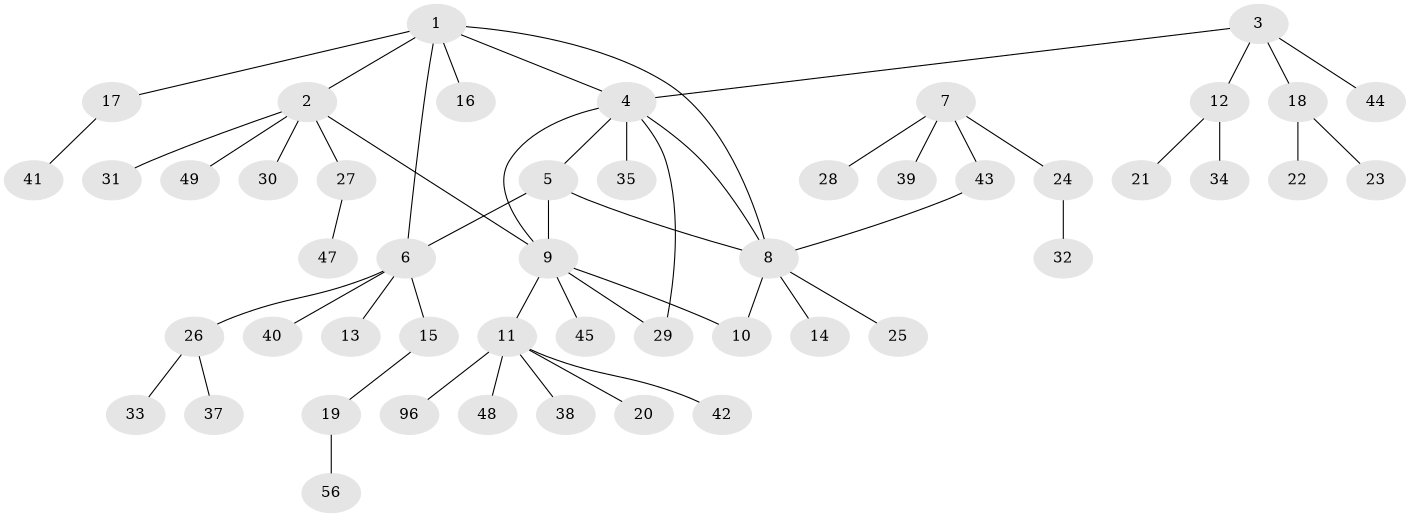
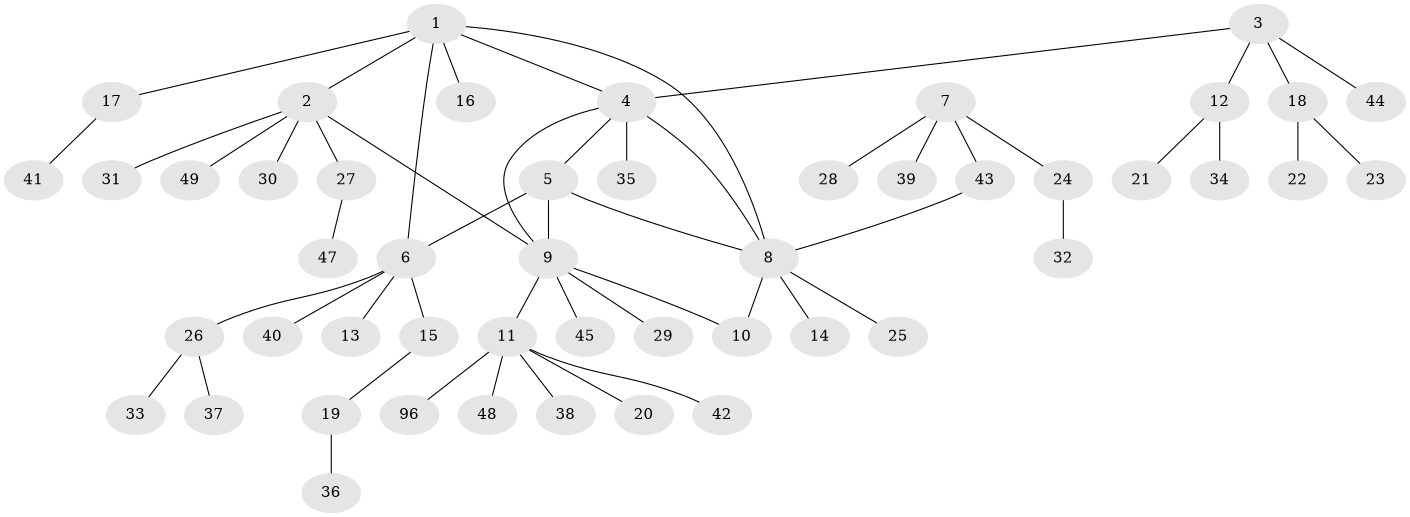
edge "4" -- "29": removed
node "56": label "56" -> "36"
